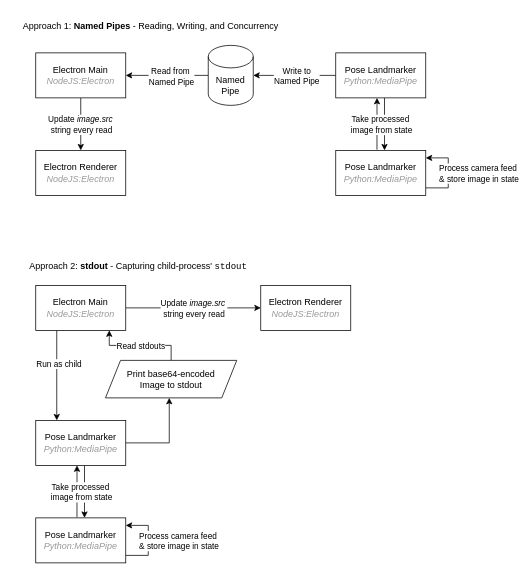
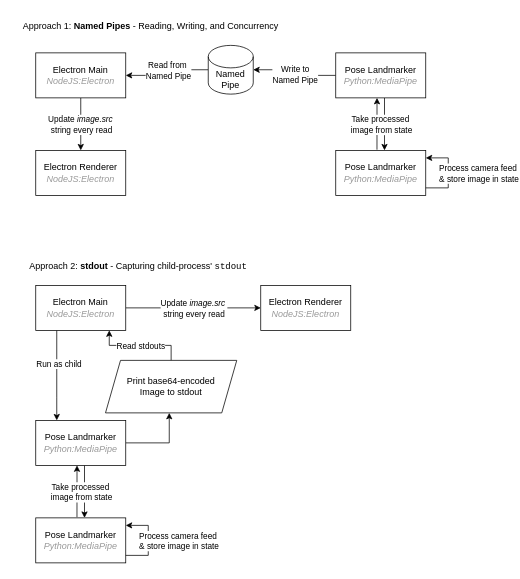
node "Named Pipe": size 45x60 -> 45x49
node "Print base64-encoded Image to stdout": size 131x38 -> 131x53
